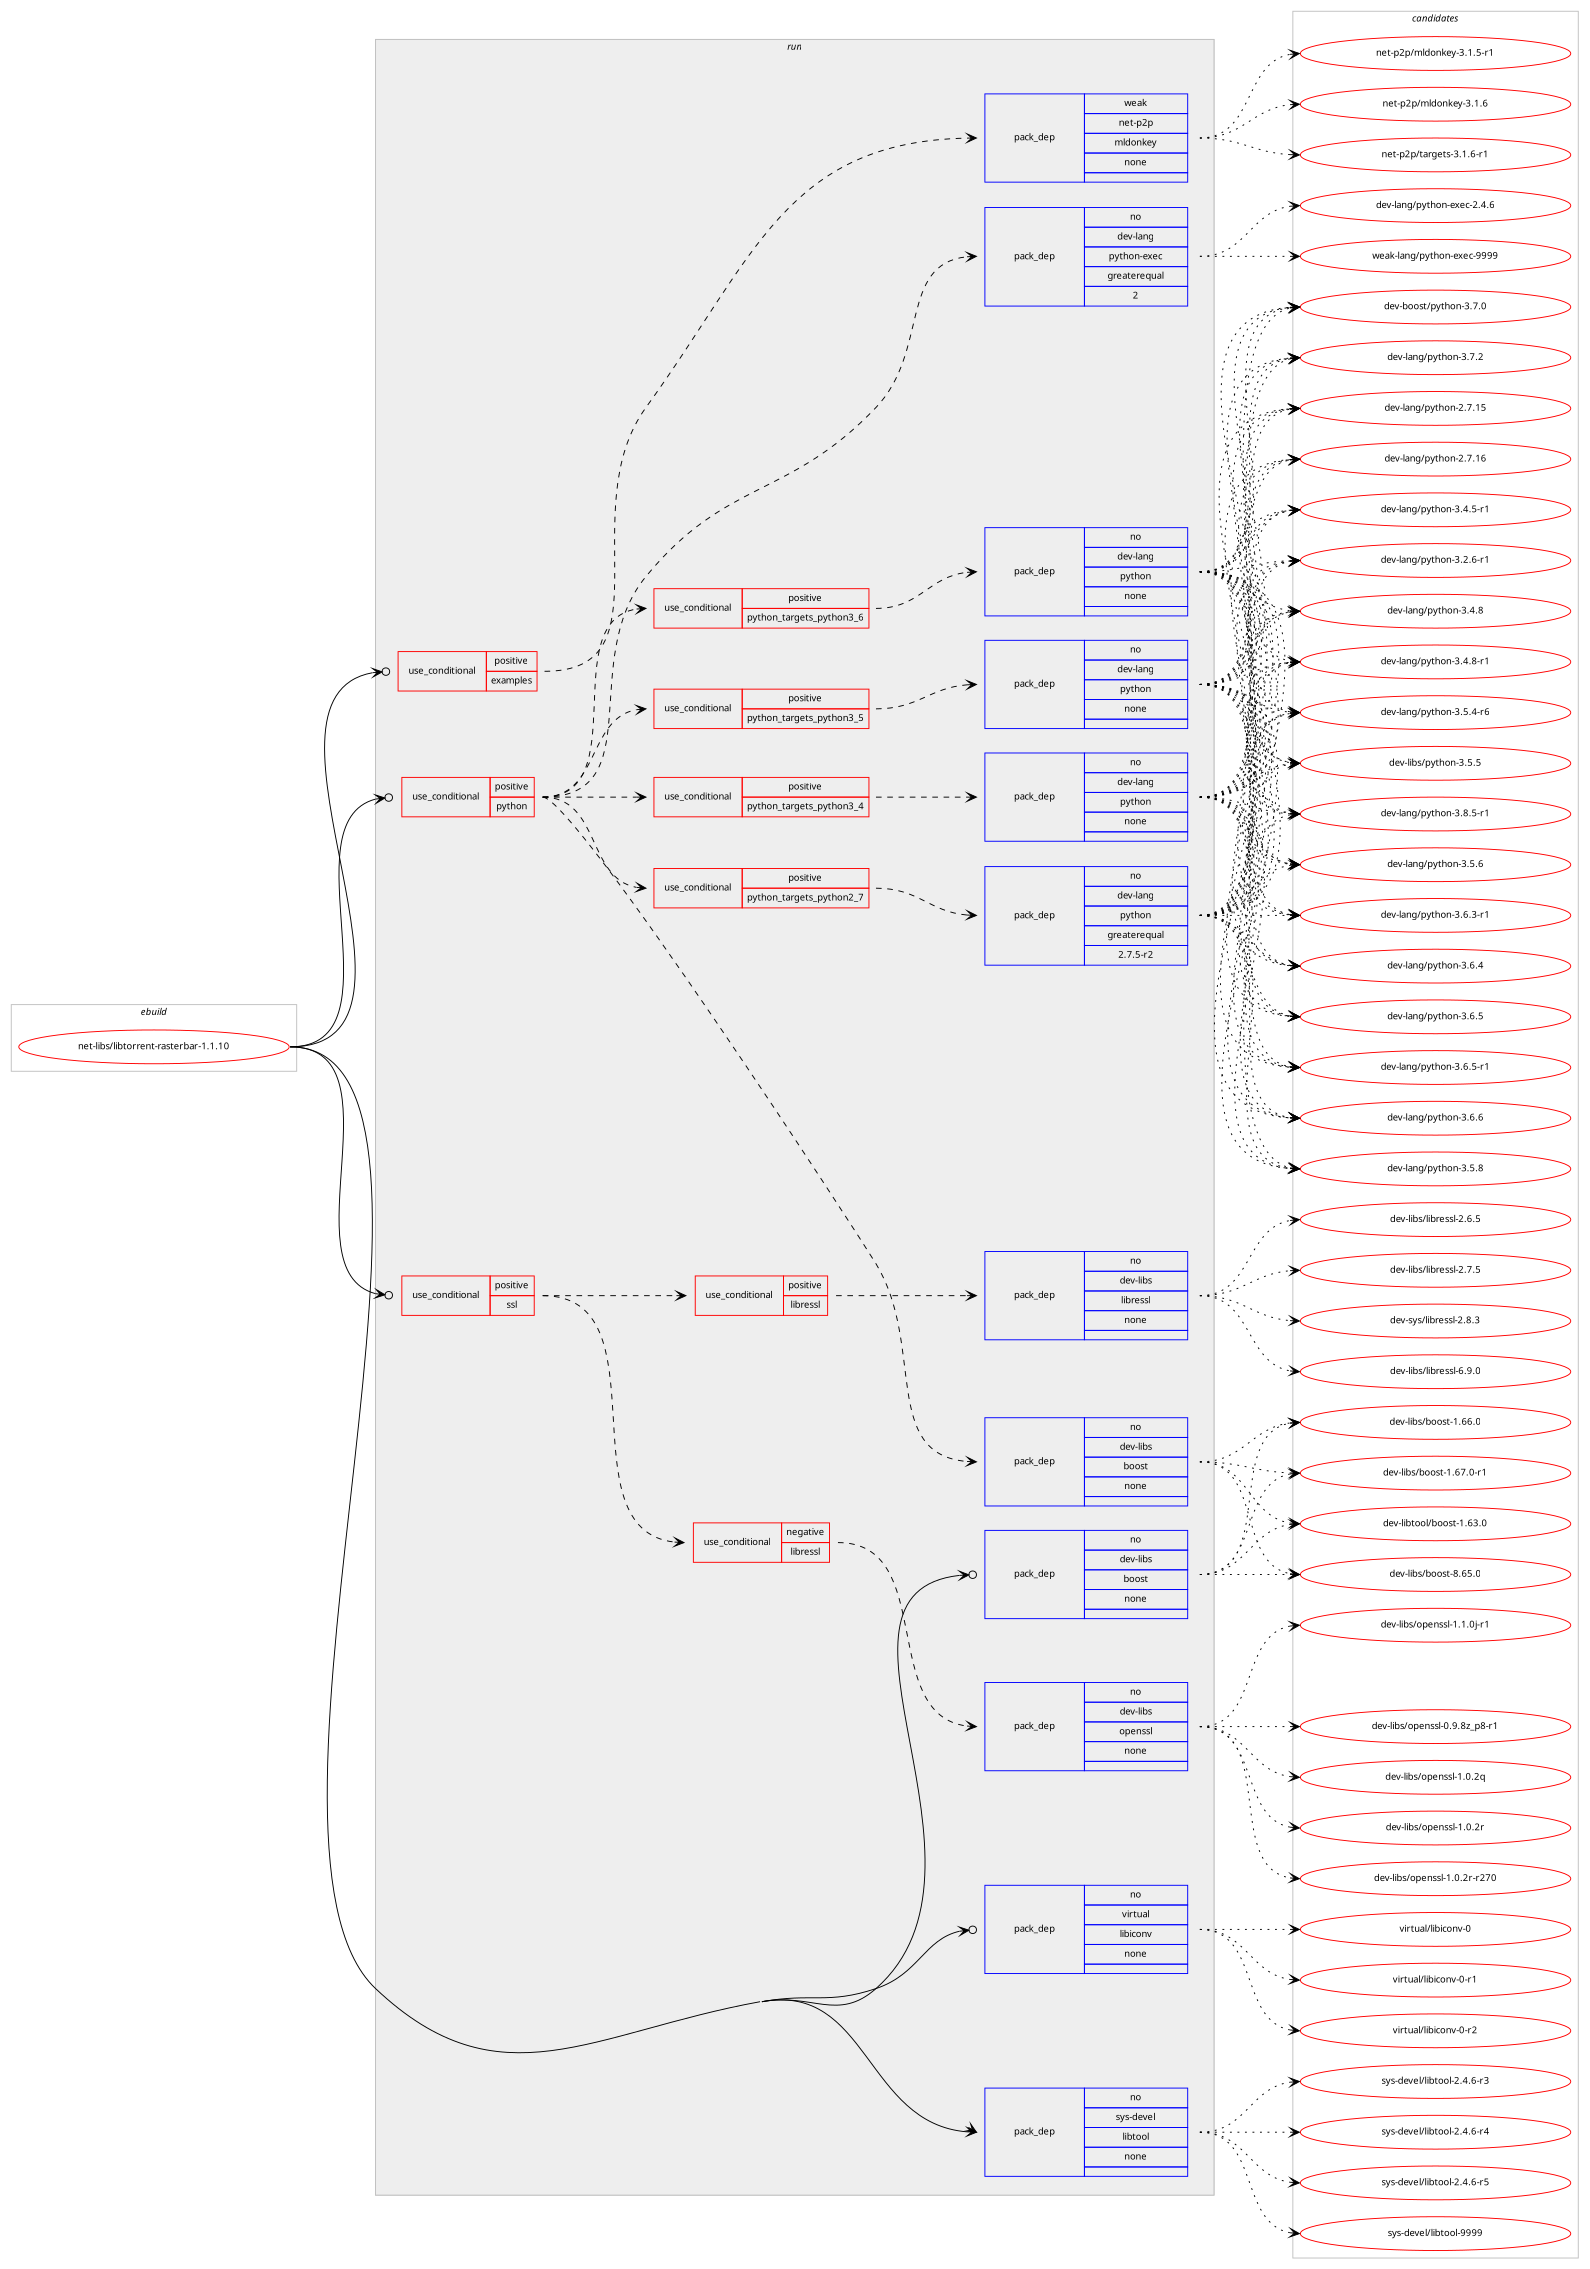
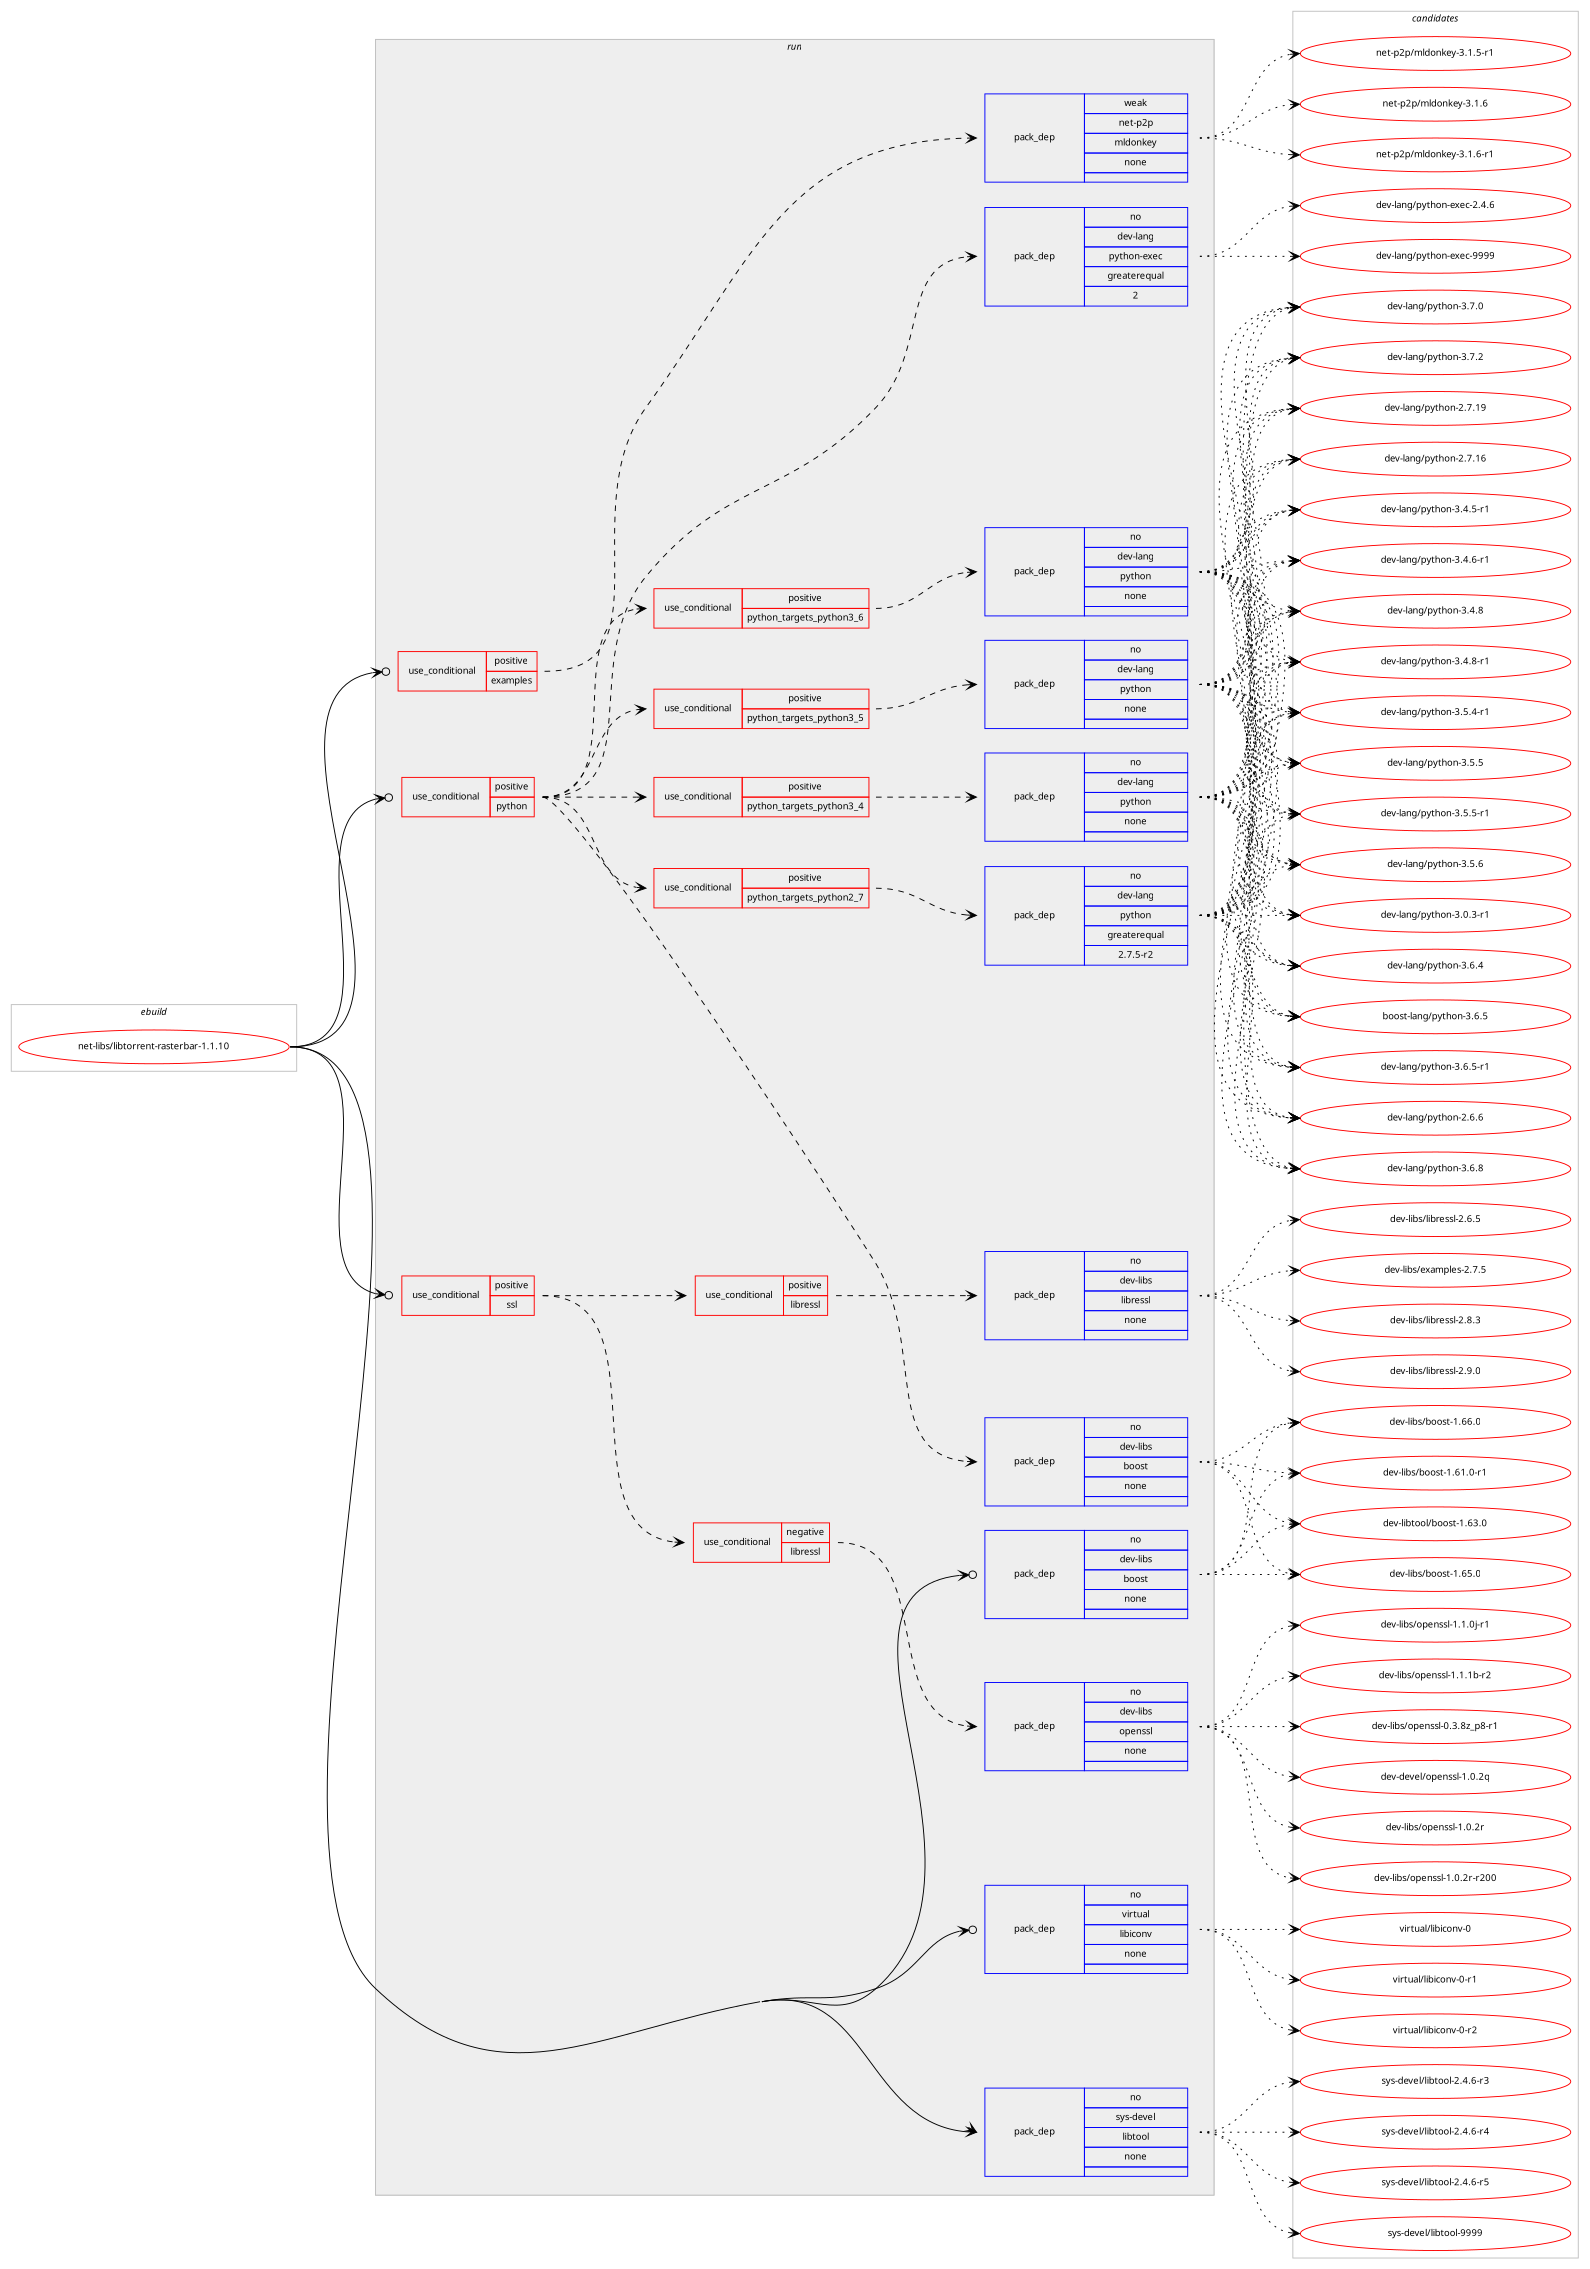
node "net-p2p/targets-3.1.6-r1": label "net-p2p/targets-3.1.6-r1" -> "net-p2p/mldonkey-3.1.6-r1"
node "weak-lang/python-exec-9999": label "weak-lang/python-exec-9999" -> "dev-lang/python-exec-9999"
node "dev-boost/python-3.7.0": label "dev-boost/python-3.7.0" -> "dev-lang/python-3.7.0"
node "dev-lang/python-2.7.15": label "dev-lang/python-2.7.15" -> "dev-lang/python-2.7.19"
node "dev-lang/python-3.2.6-r1": label "dev-lang/python-3.2.6-r1" -> "dev-lang/python-3.4.6-r1"
node "dev-lang/python-3.5.4-r6": label "dev-lang/python-3.5.4-r6" -> "dev-lang/python-3.5.4-r1"
node "dev-libs/python-3.5.5": label "dev-libs/python-3.5.5" -> "dev-lang/python-3.5.5"
node "dev-lang/python-3.8.5-r1": label "dev-lang/python-3.8.5-r1" -> "dev-lang/python-3.5.5-r1"
node "dev-lang/python-3.6.3-r1": label "dev-lang/python-3.6.3-r1" -> "dev-lang/python-3.0.3-r1"
node "dev-lang/python-3.6.5": label "dev-lang/python-3.6.5" -> "boost-lang/python-3.6.5"
node "dev-lang/python-3.6.6": label "dev-lang/python-3.6.6" -> "dev-lang/python-2.6.6"
node "dev-lang/python-3.5.8": label "dev-lang/python-3.5.8" -> "dev-lang/python-3.6.8"
node "dev-libs/libressl-2.7.5": label "dev-libs/libressl-2.7.5" -> "dev-libs/examples-2.7.5"
node "dev-sys/libressl-2.8.3": label "dev-sys/libressl-2.8.3" -> "dev-libs/libressl-2.8.3"
node "dev-libs/libressl-6.9.0": label "dev-libs/libressl-6.9.0" -> "dev-libs/libressl-2.9.0"
node "dev-libs/boost-1.67.0-r1": label "dev-libs/boost-1.67.0-r1" -> "dev-libs/boost-1.61.0-r1"
node "dev-libs/boost-8.65.0": label "dev-libs/boost-8.65.0" -> "dev-libs/boost-1.65.0"
node "dev-libs/openssl-1.1.1b-r2": added
node "dev-libs/openssl-0.9.8z_p8-r1": label "dev-libs/openssl-0.9.8z_p8-r1" -> "dev-libs/openssl-0.3.8z_p8-r1"
node "dev-libs/openssl-1.0.2q": label "dev-libs/openssl-1.0.2q" -> "dev-devel/openssl-1.0.2q"
node "dev-libs/openssl-1.0.2r-r270": label "dev-libs/openssl-1.0.2r-r270" -> "dev-libs/openssl-1.0.2r-r200"
